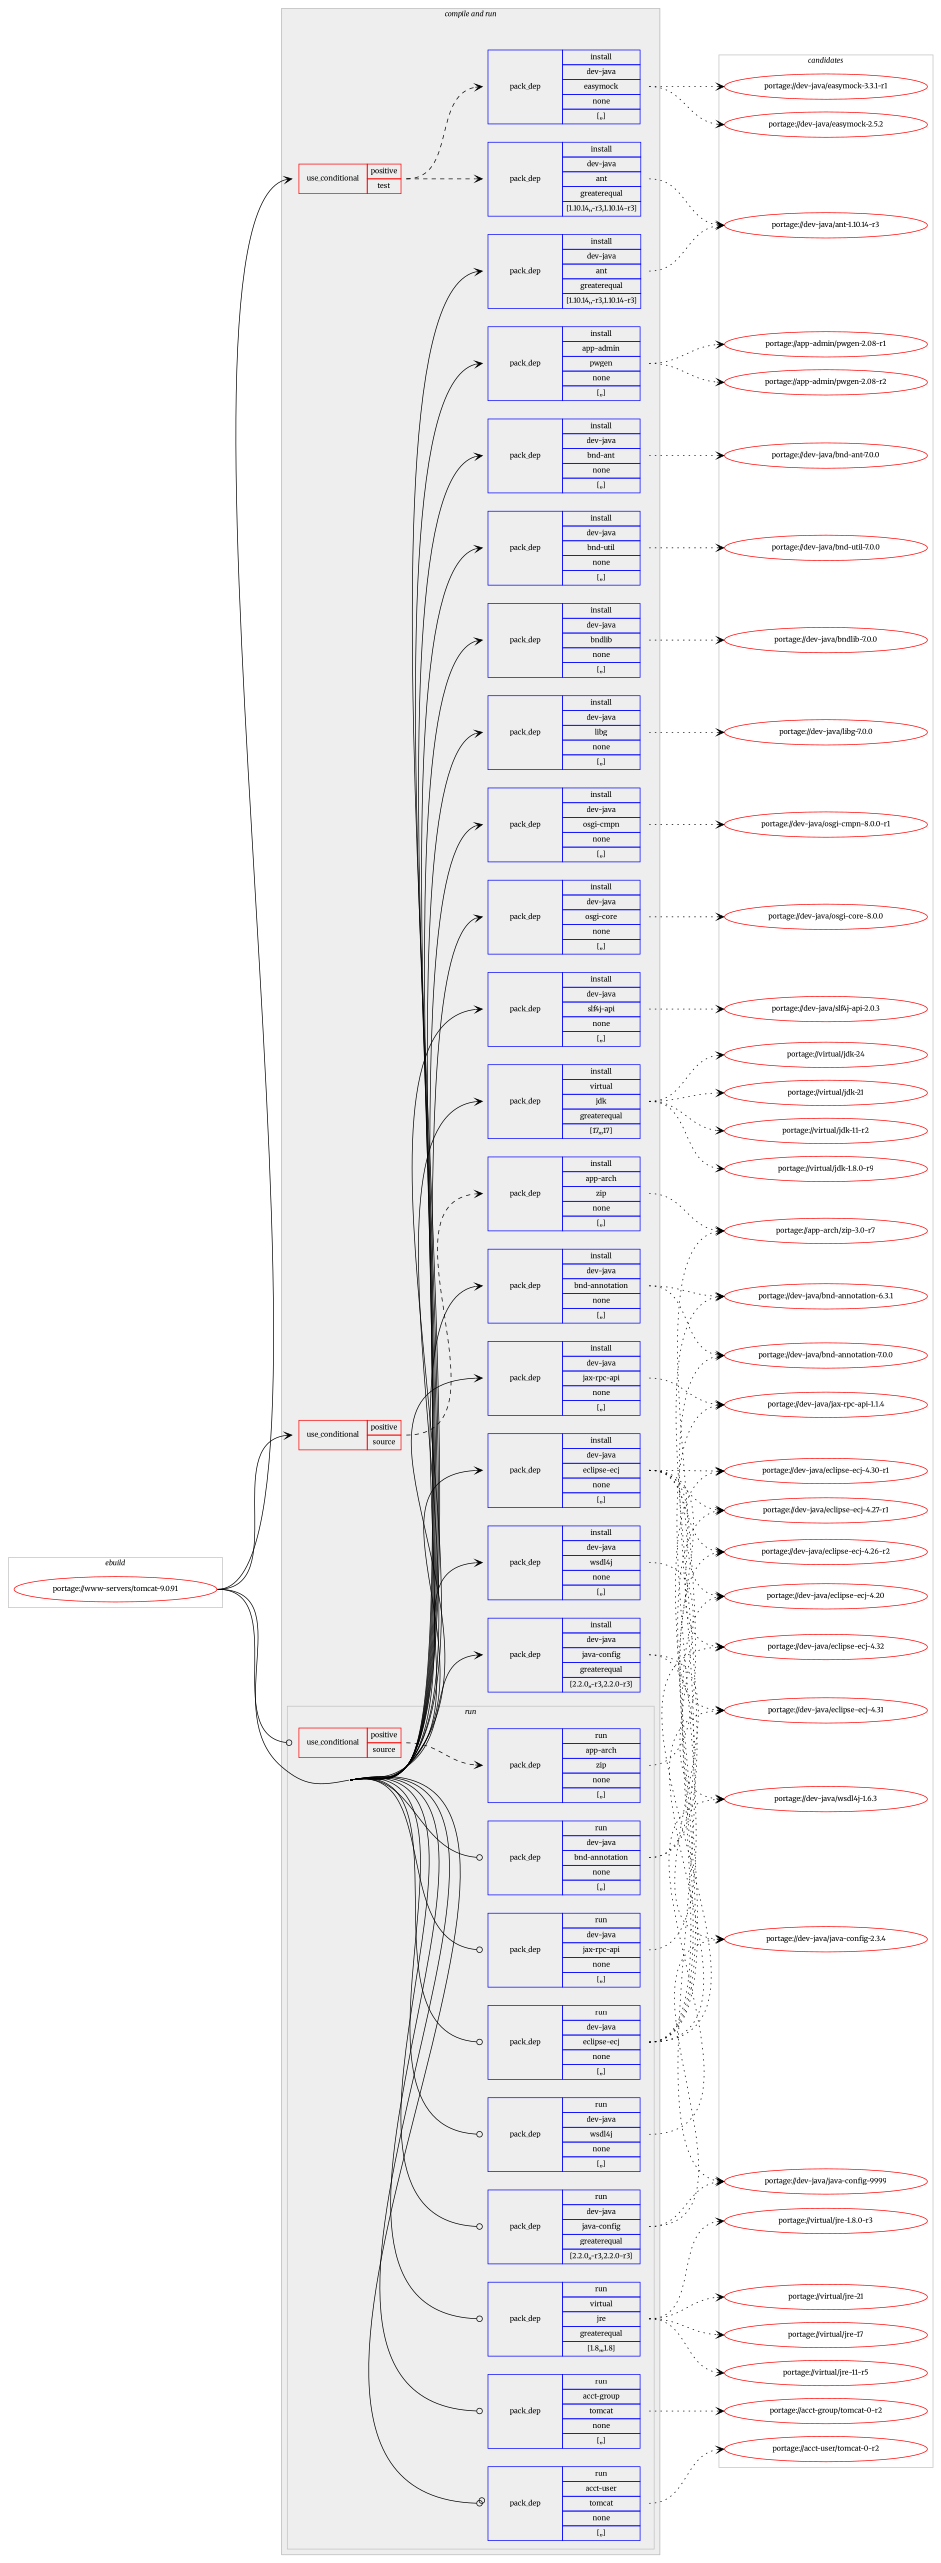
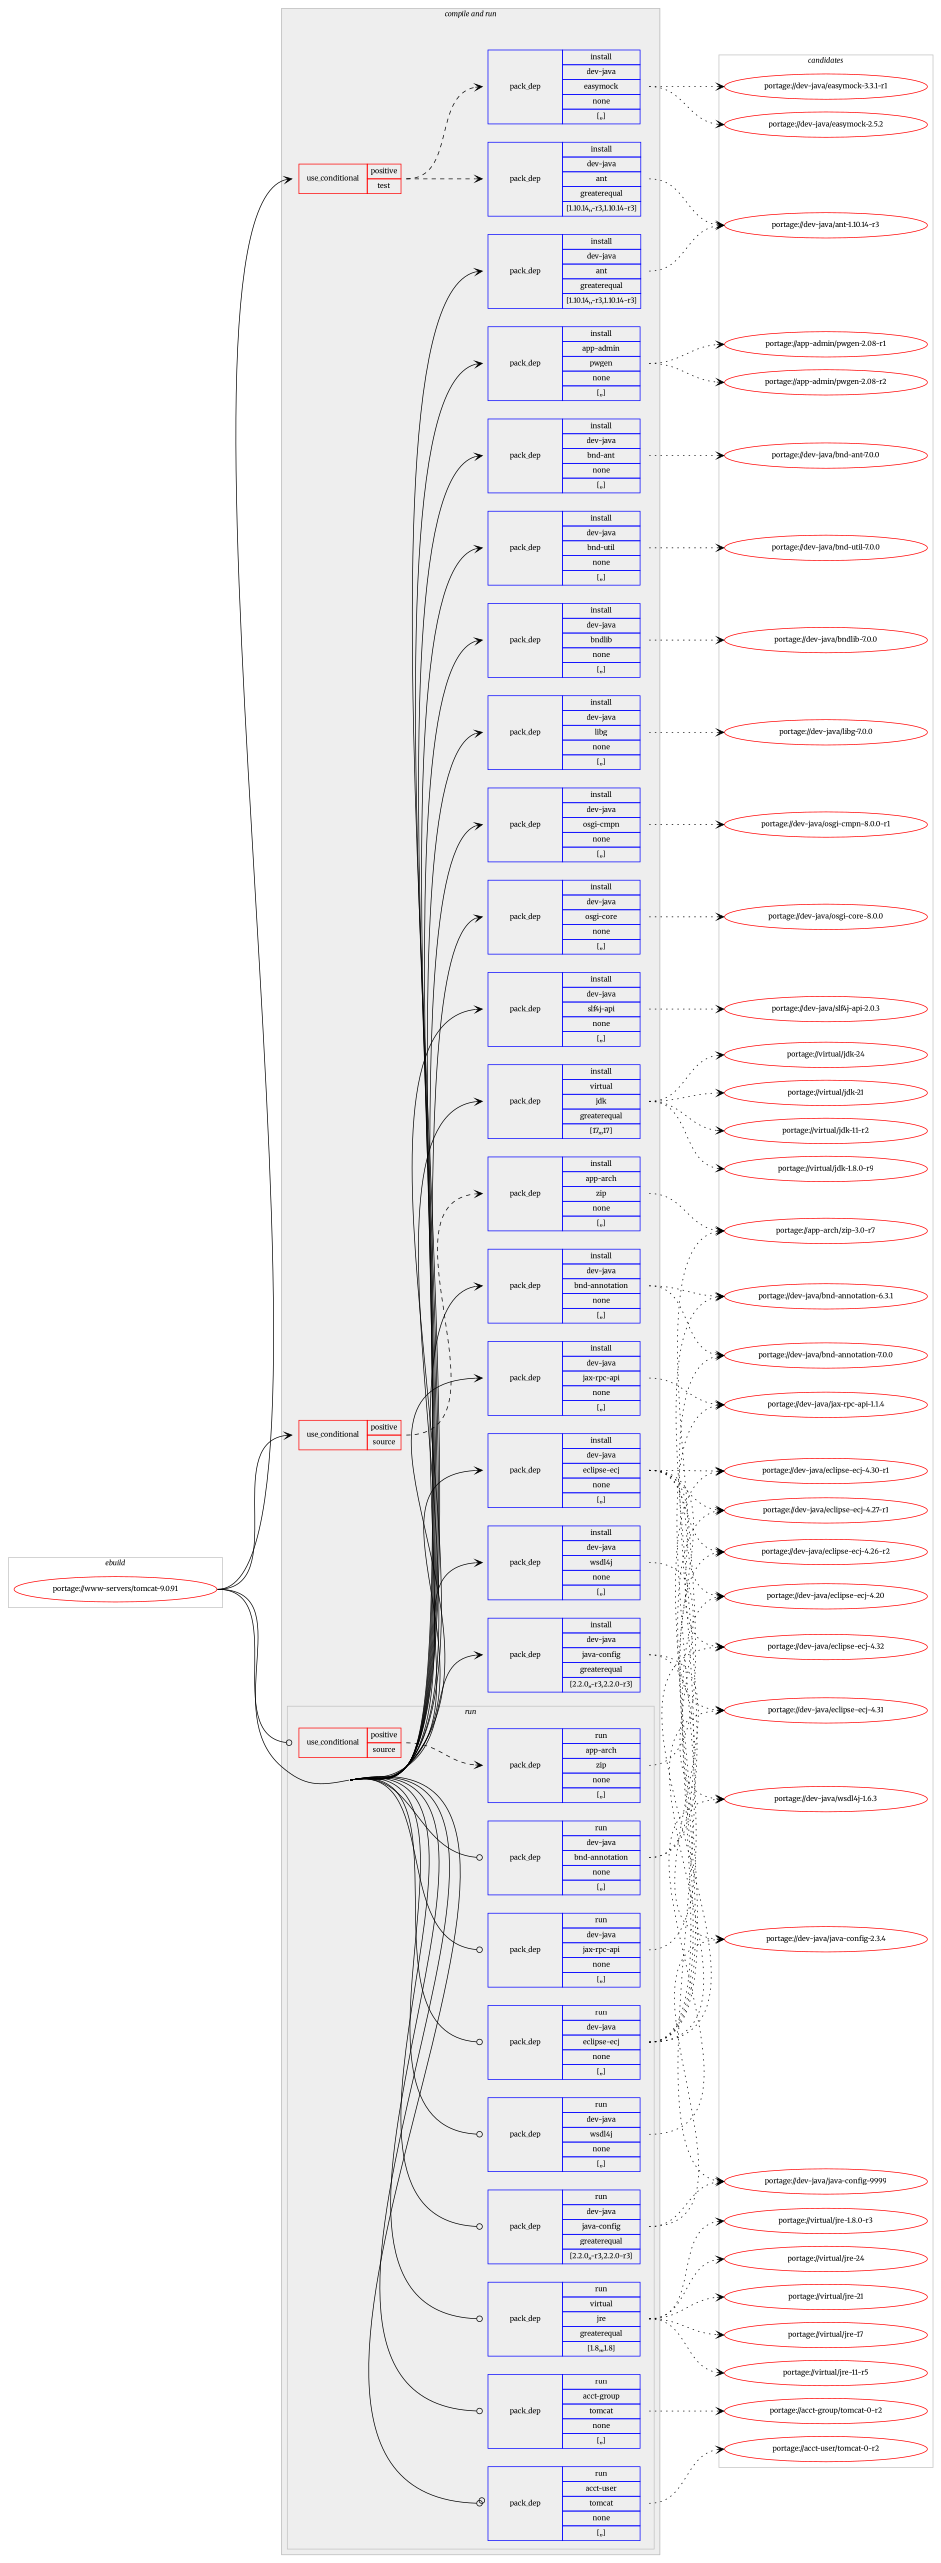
node "portage://virtual/jre-24": added
